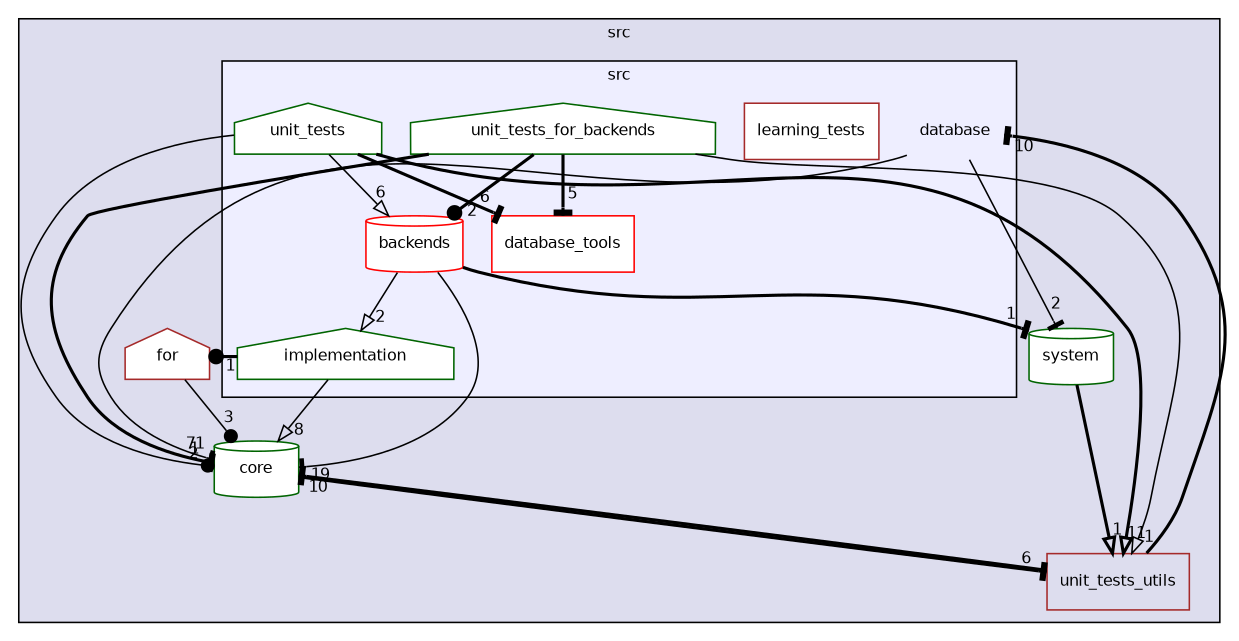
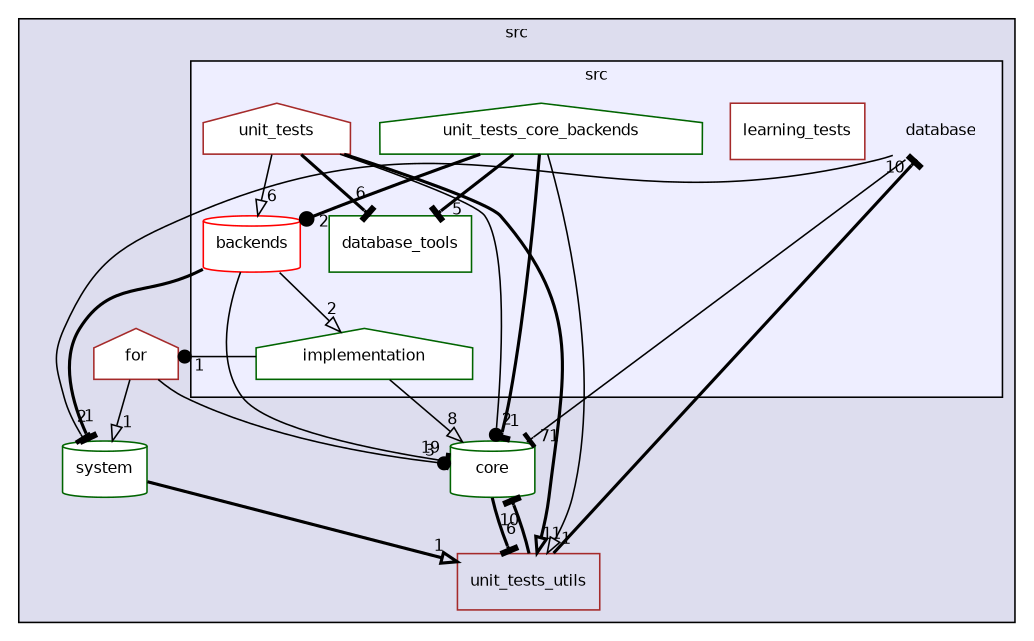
node "unit_tests": color darkgreen -> brown
node "unit_tests_for_backends": label "unit_tests_for_backends" -> "unit_tests_core_backends"
node "database_tools": color red -> darkgreen
edge "implementation" -> "for": style bold -> solid
edge "for" -> "system": added
